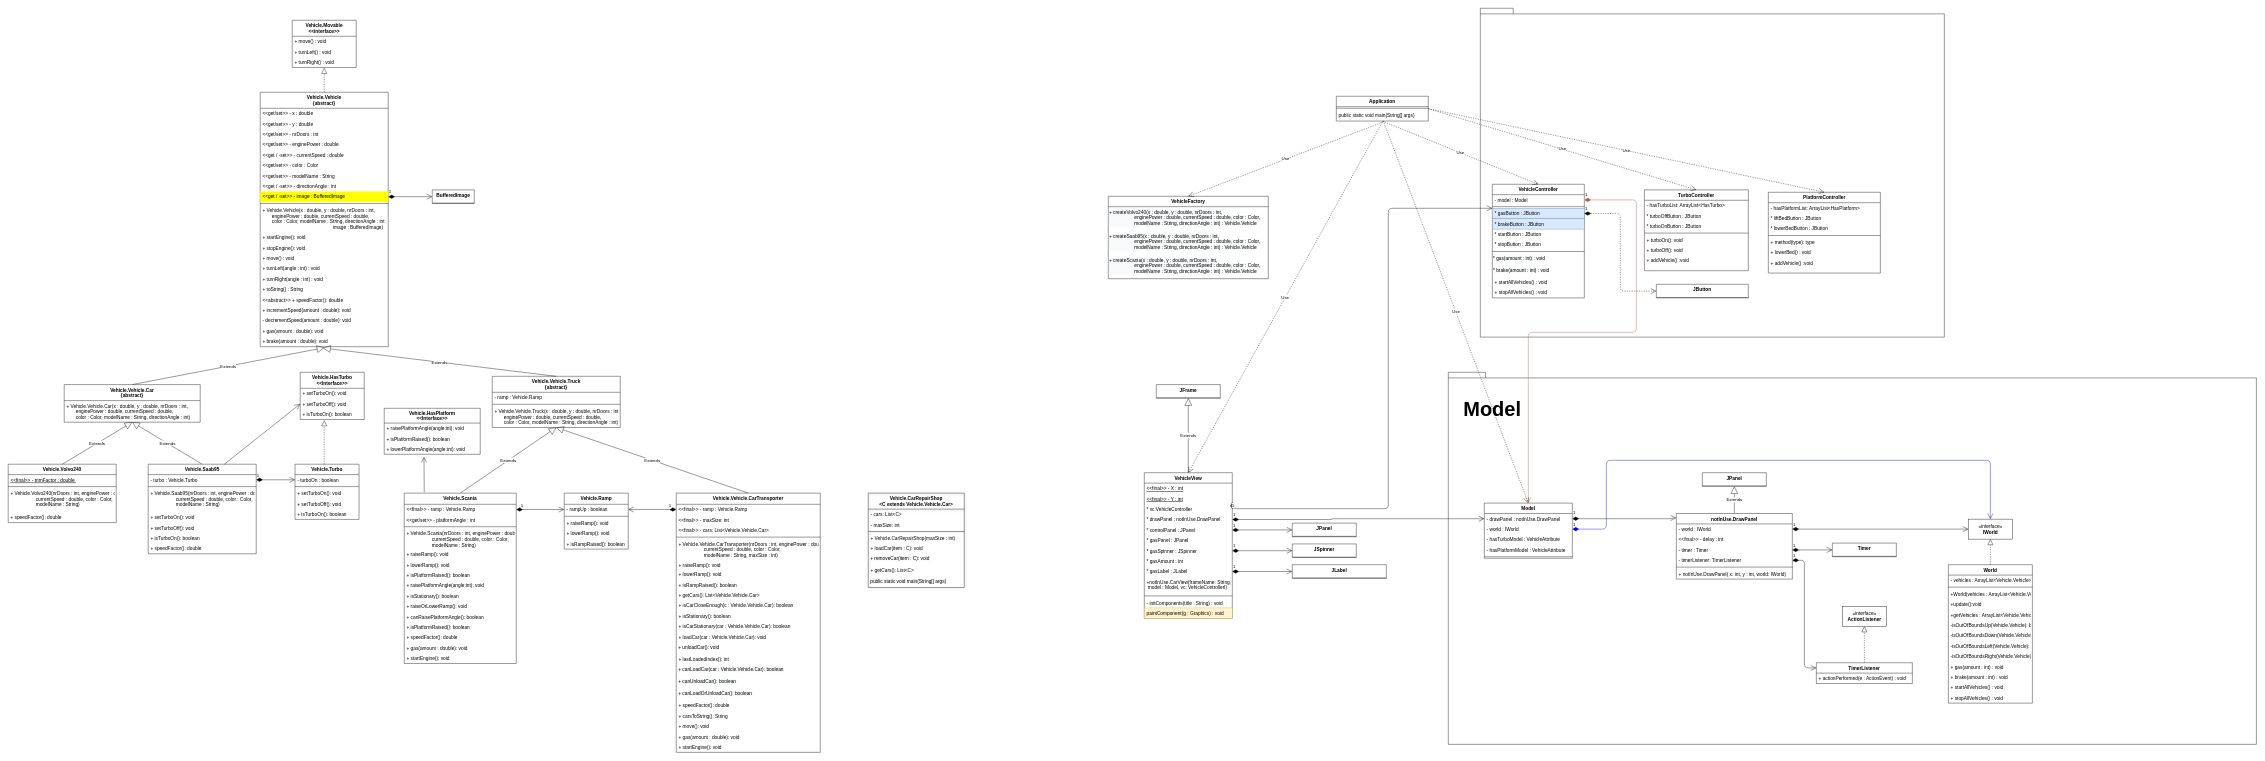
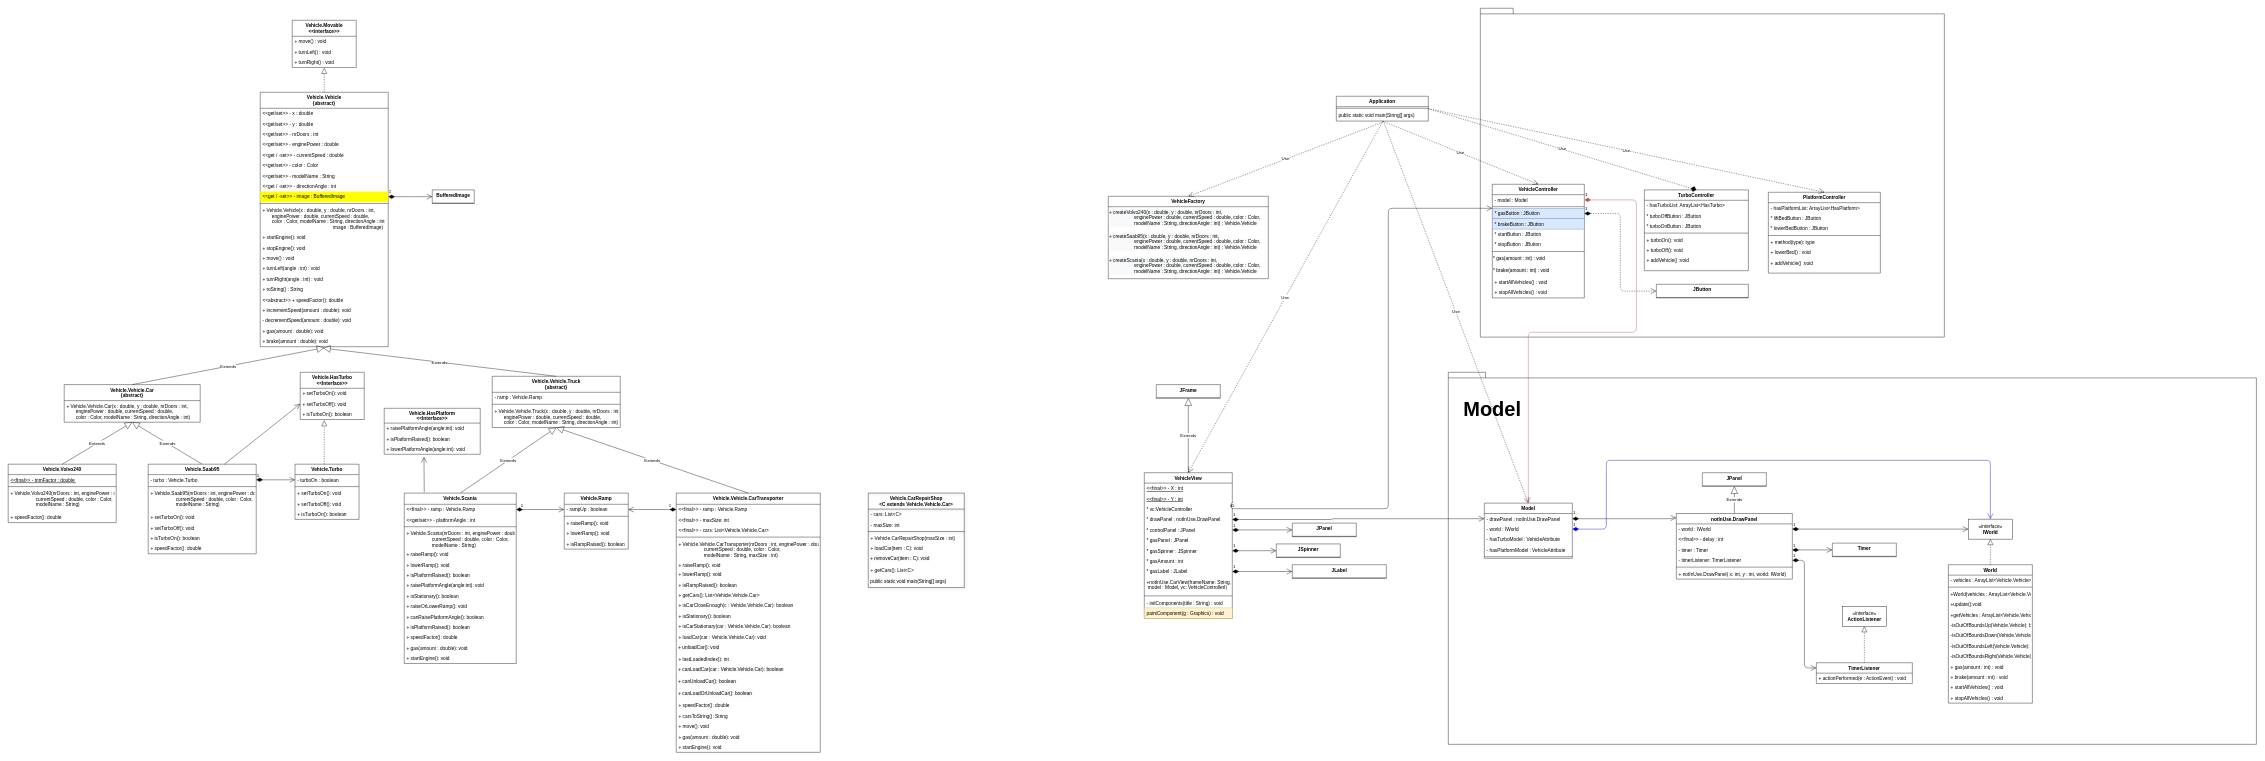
edge "Application" -> "TurboController": arrowhead open -> diamond
node "JSpinner": moved (1324, 551) -> (1308, 551)
